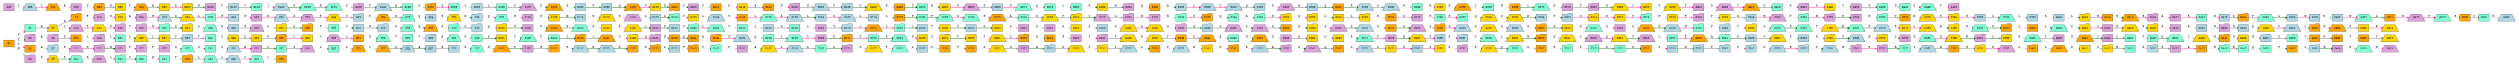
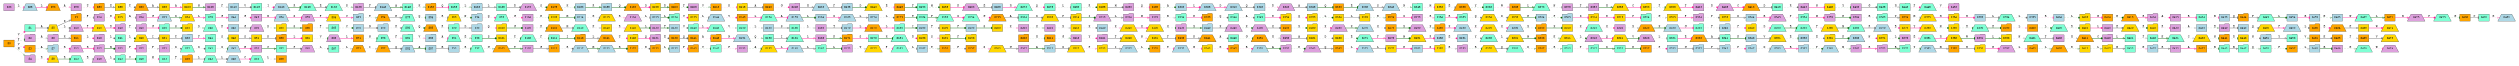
node "S201": removed
edge "S407" -> "S412": arrowhead tee -> onormal
